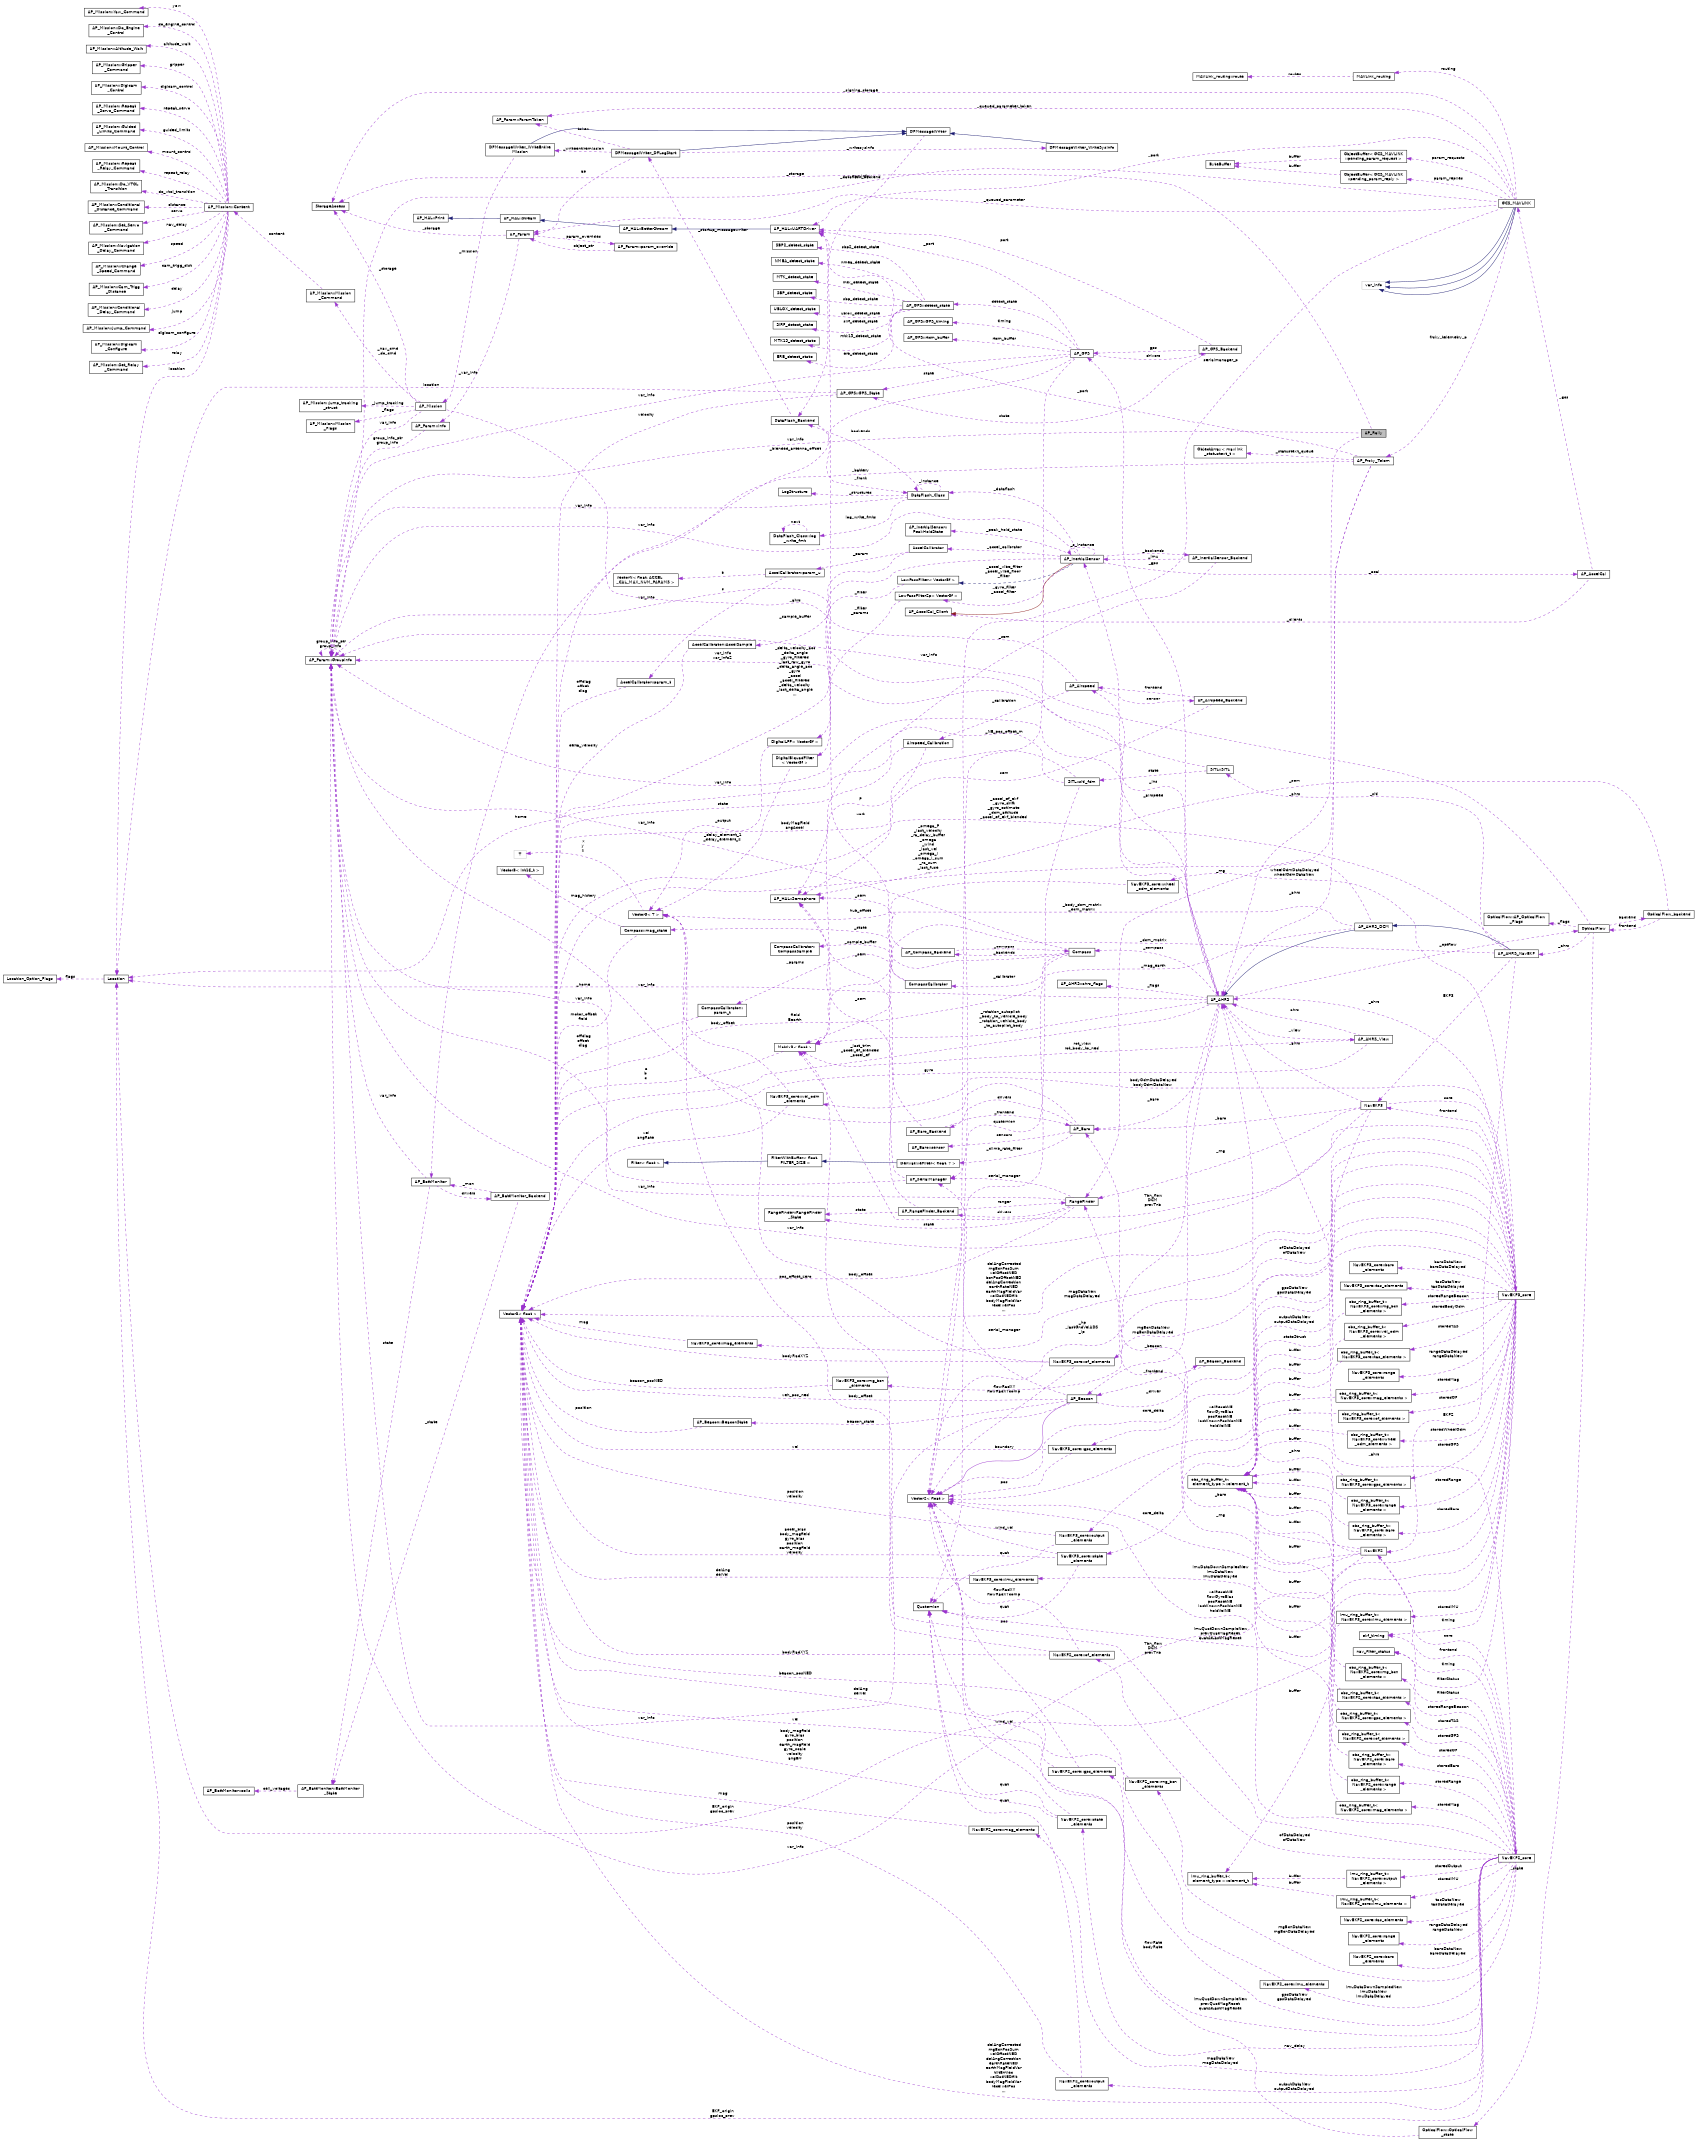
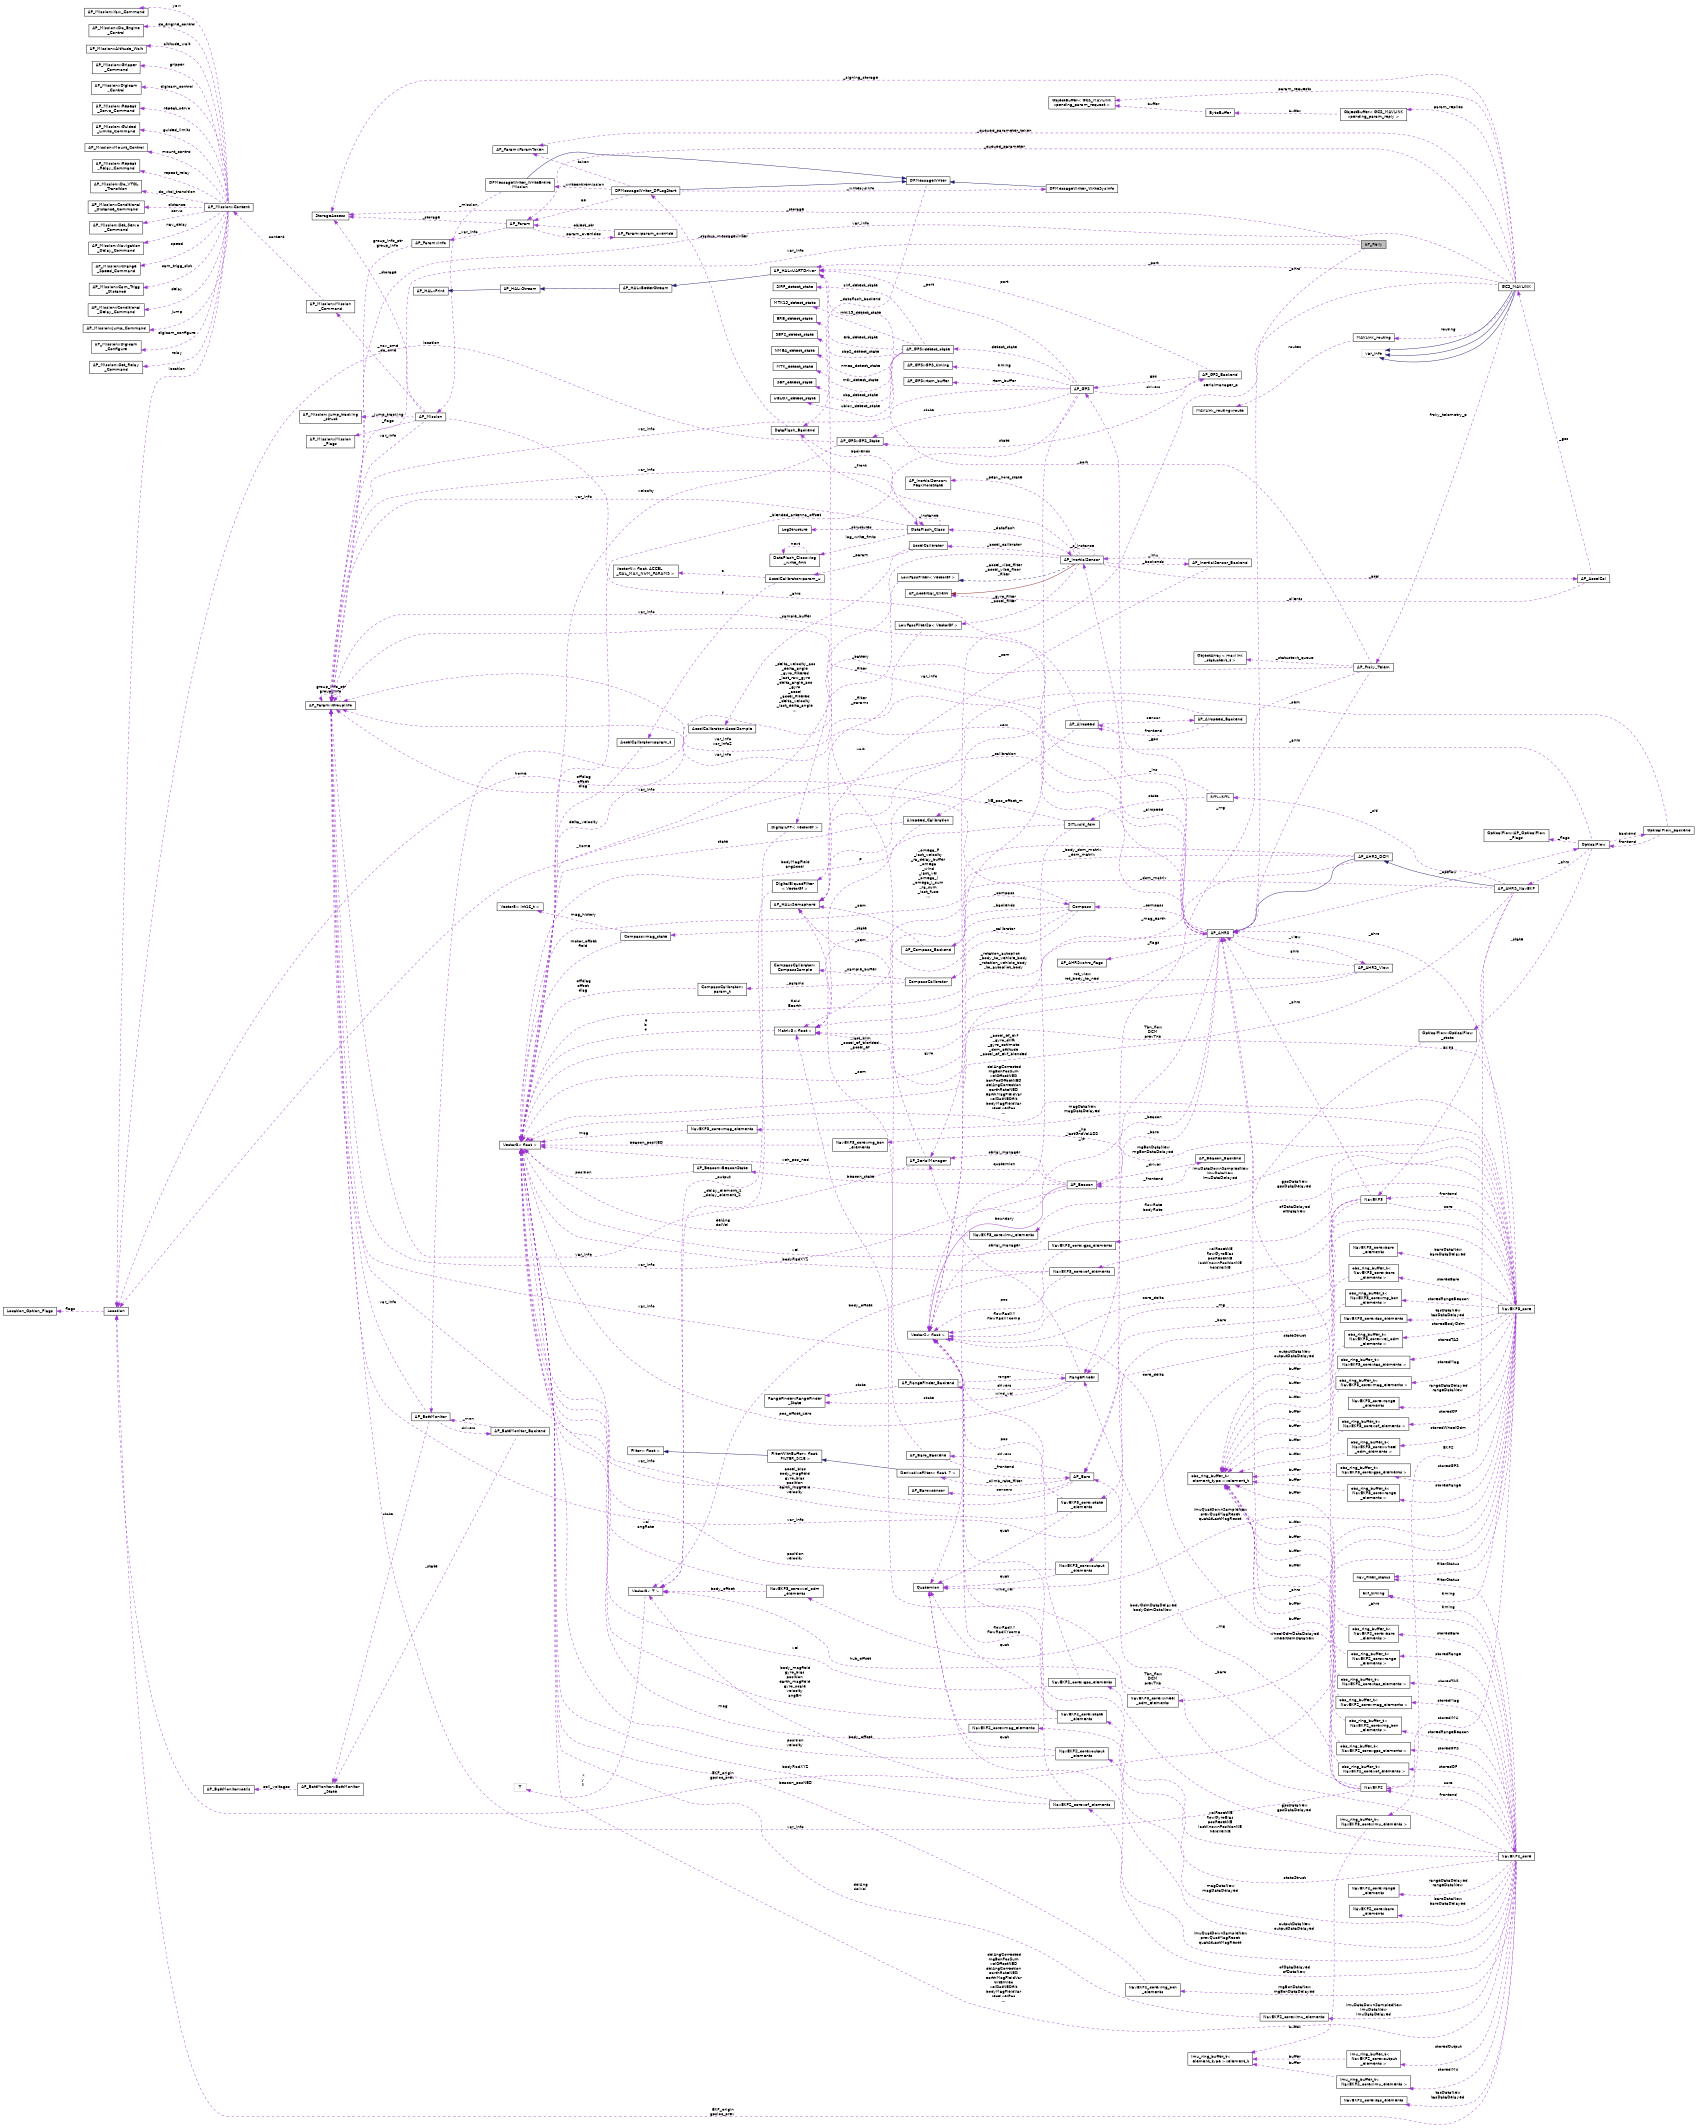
edge "ObjectBuffer< GCS_MAVLINK ::pending_param_request >" -> "ByteBuffer": reversed
edge "NavEKF2_core" -> "NavEKF2_core::state _elements": label " nav_delay" -> " stateStruct"
